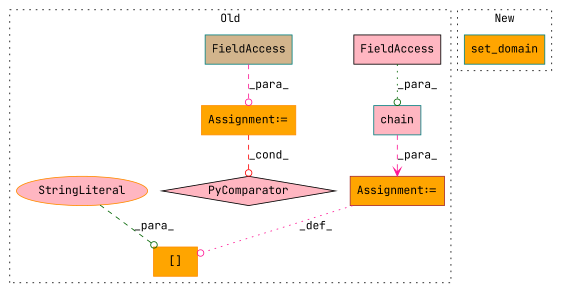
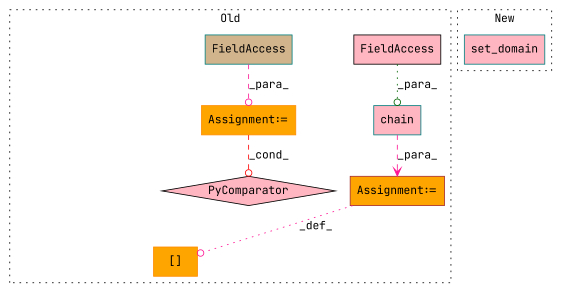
node "set_domain": fillcolor orange -> lightpink
node "StringLiteral": removed
